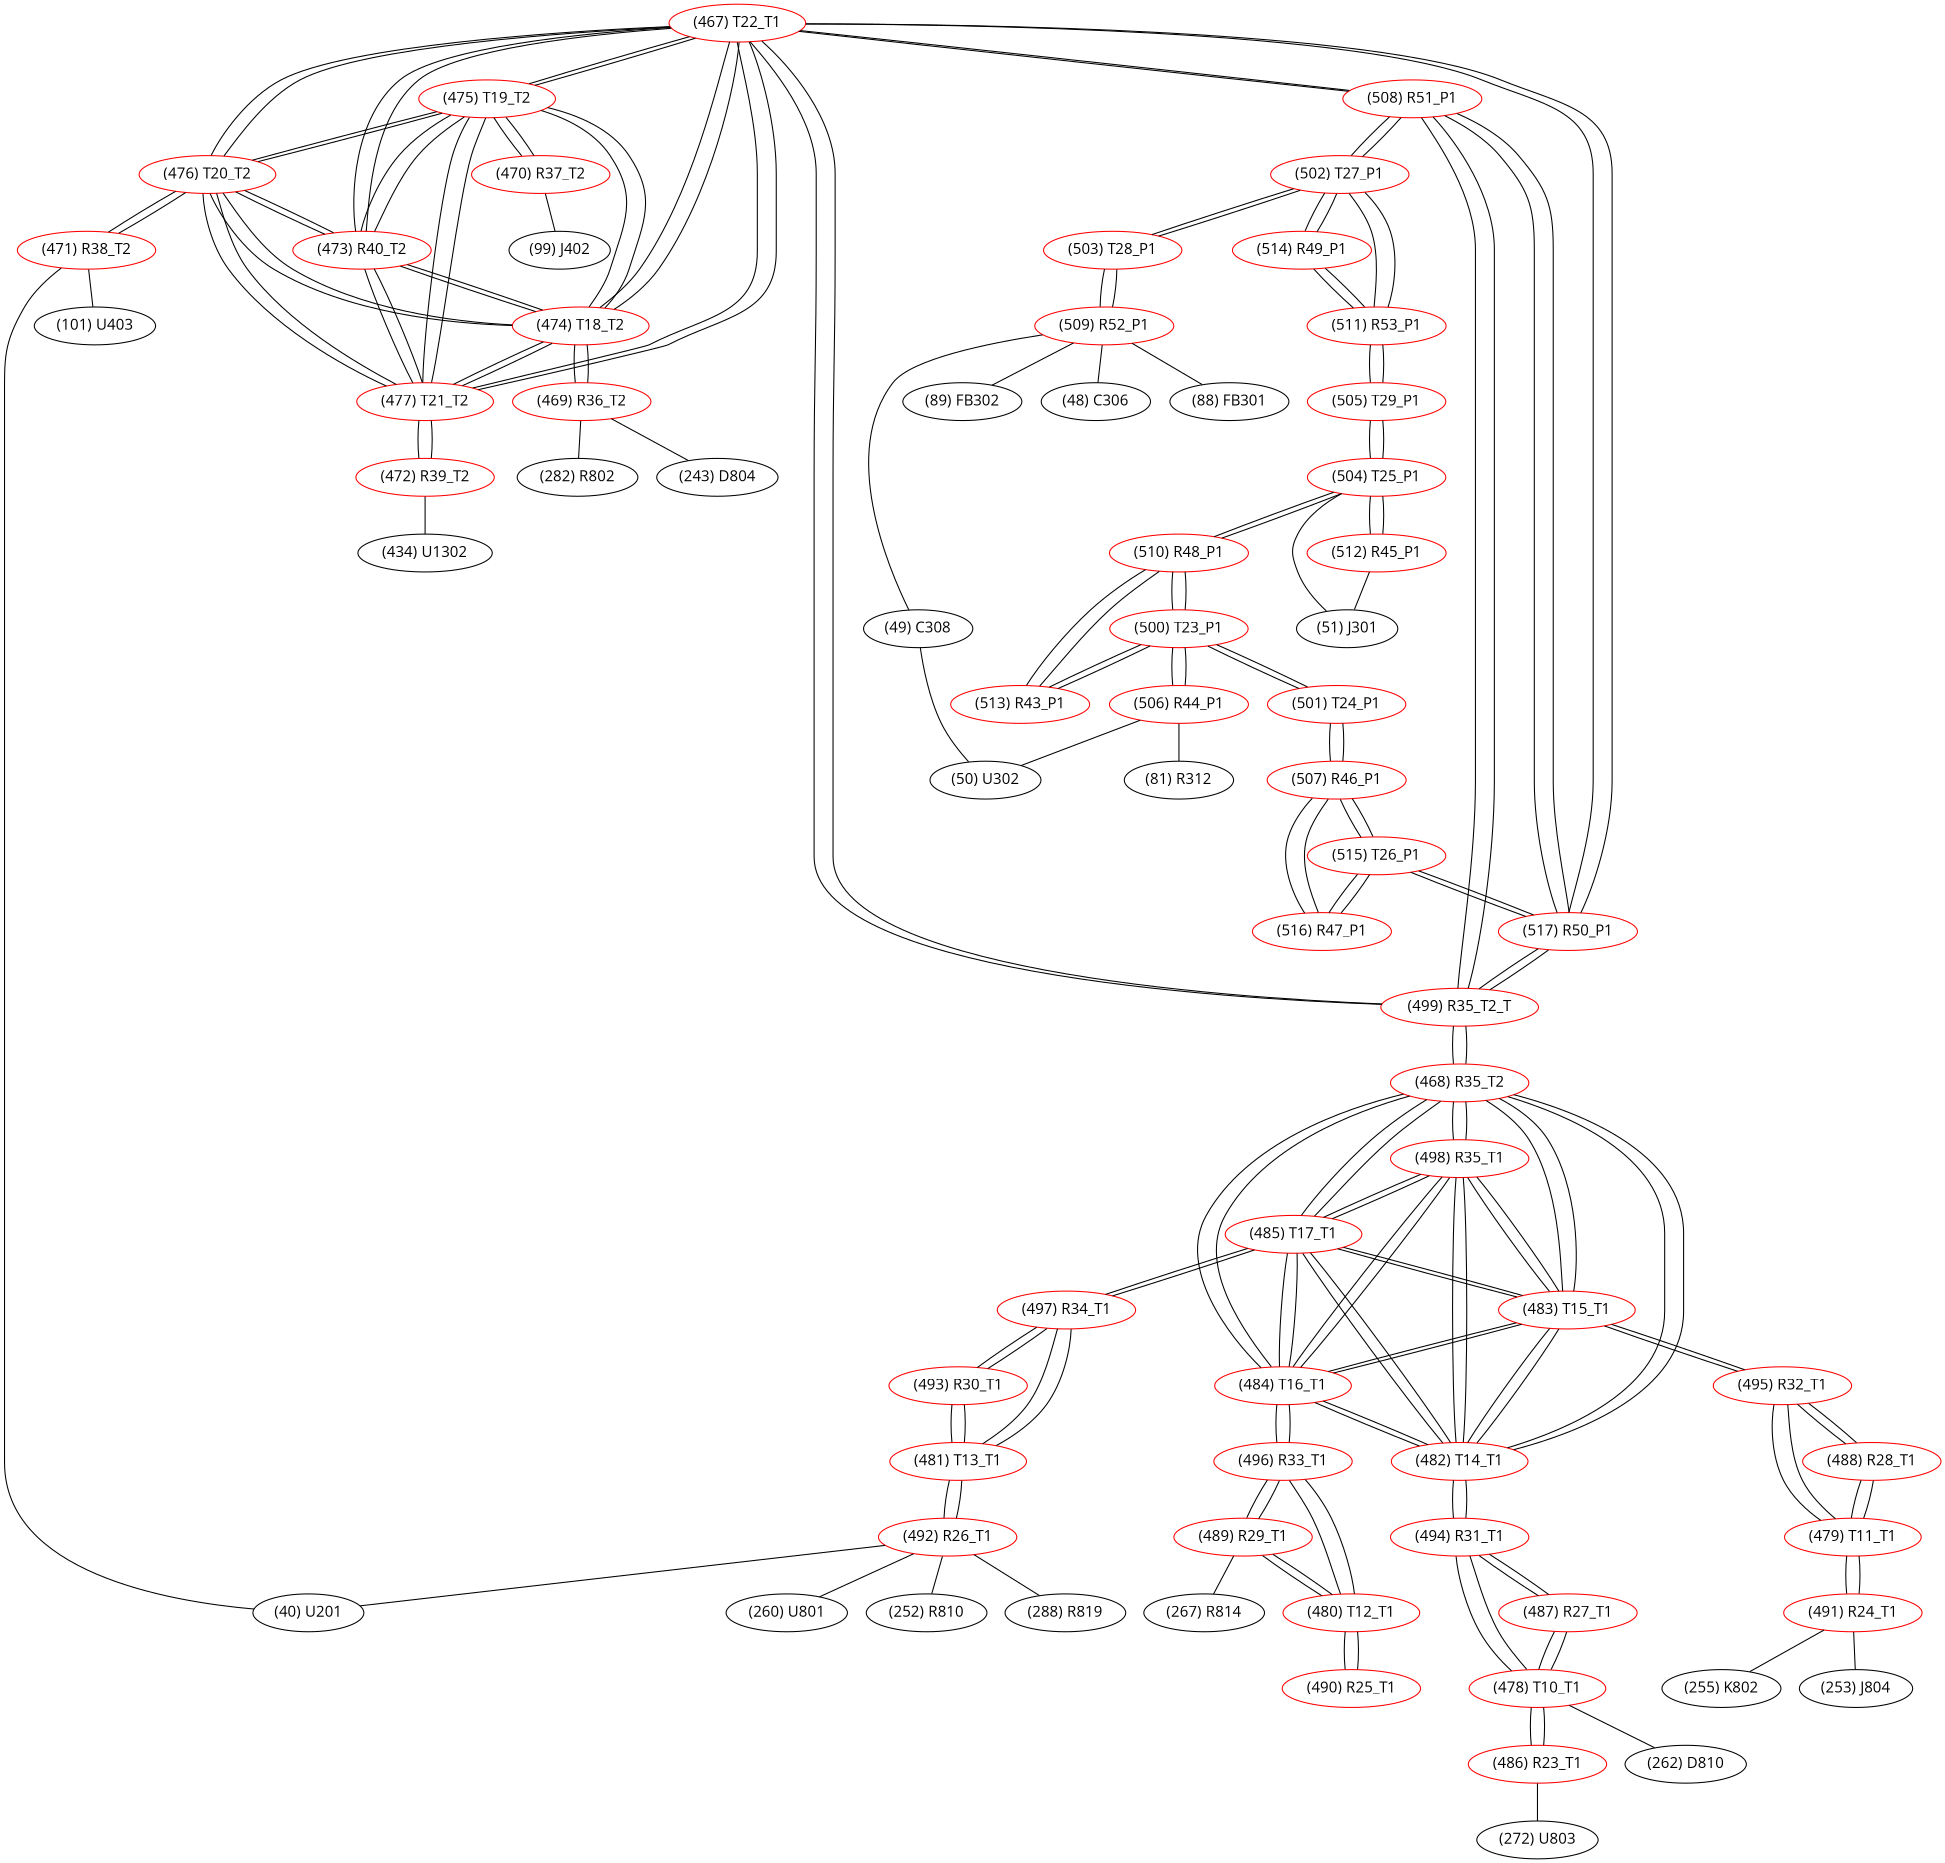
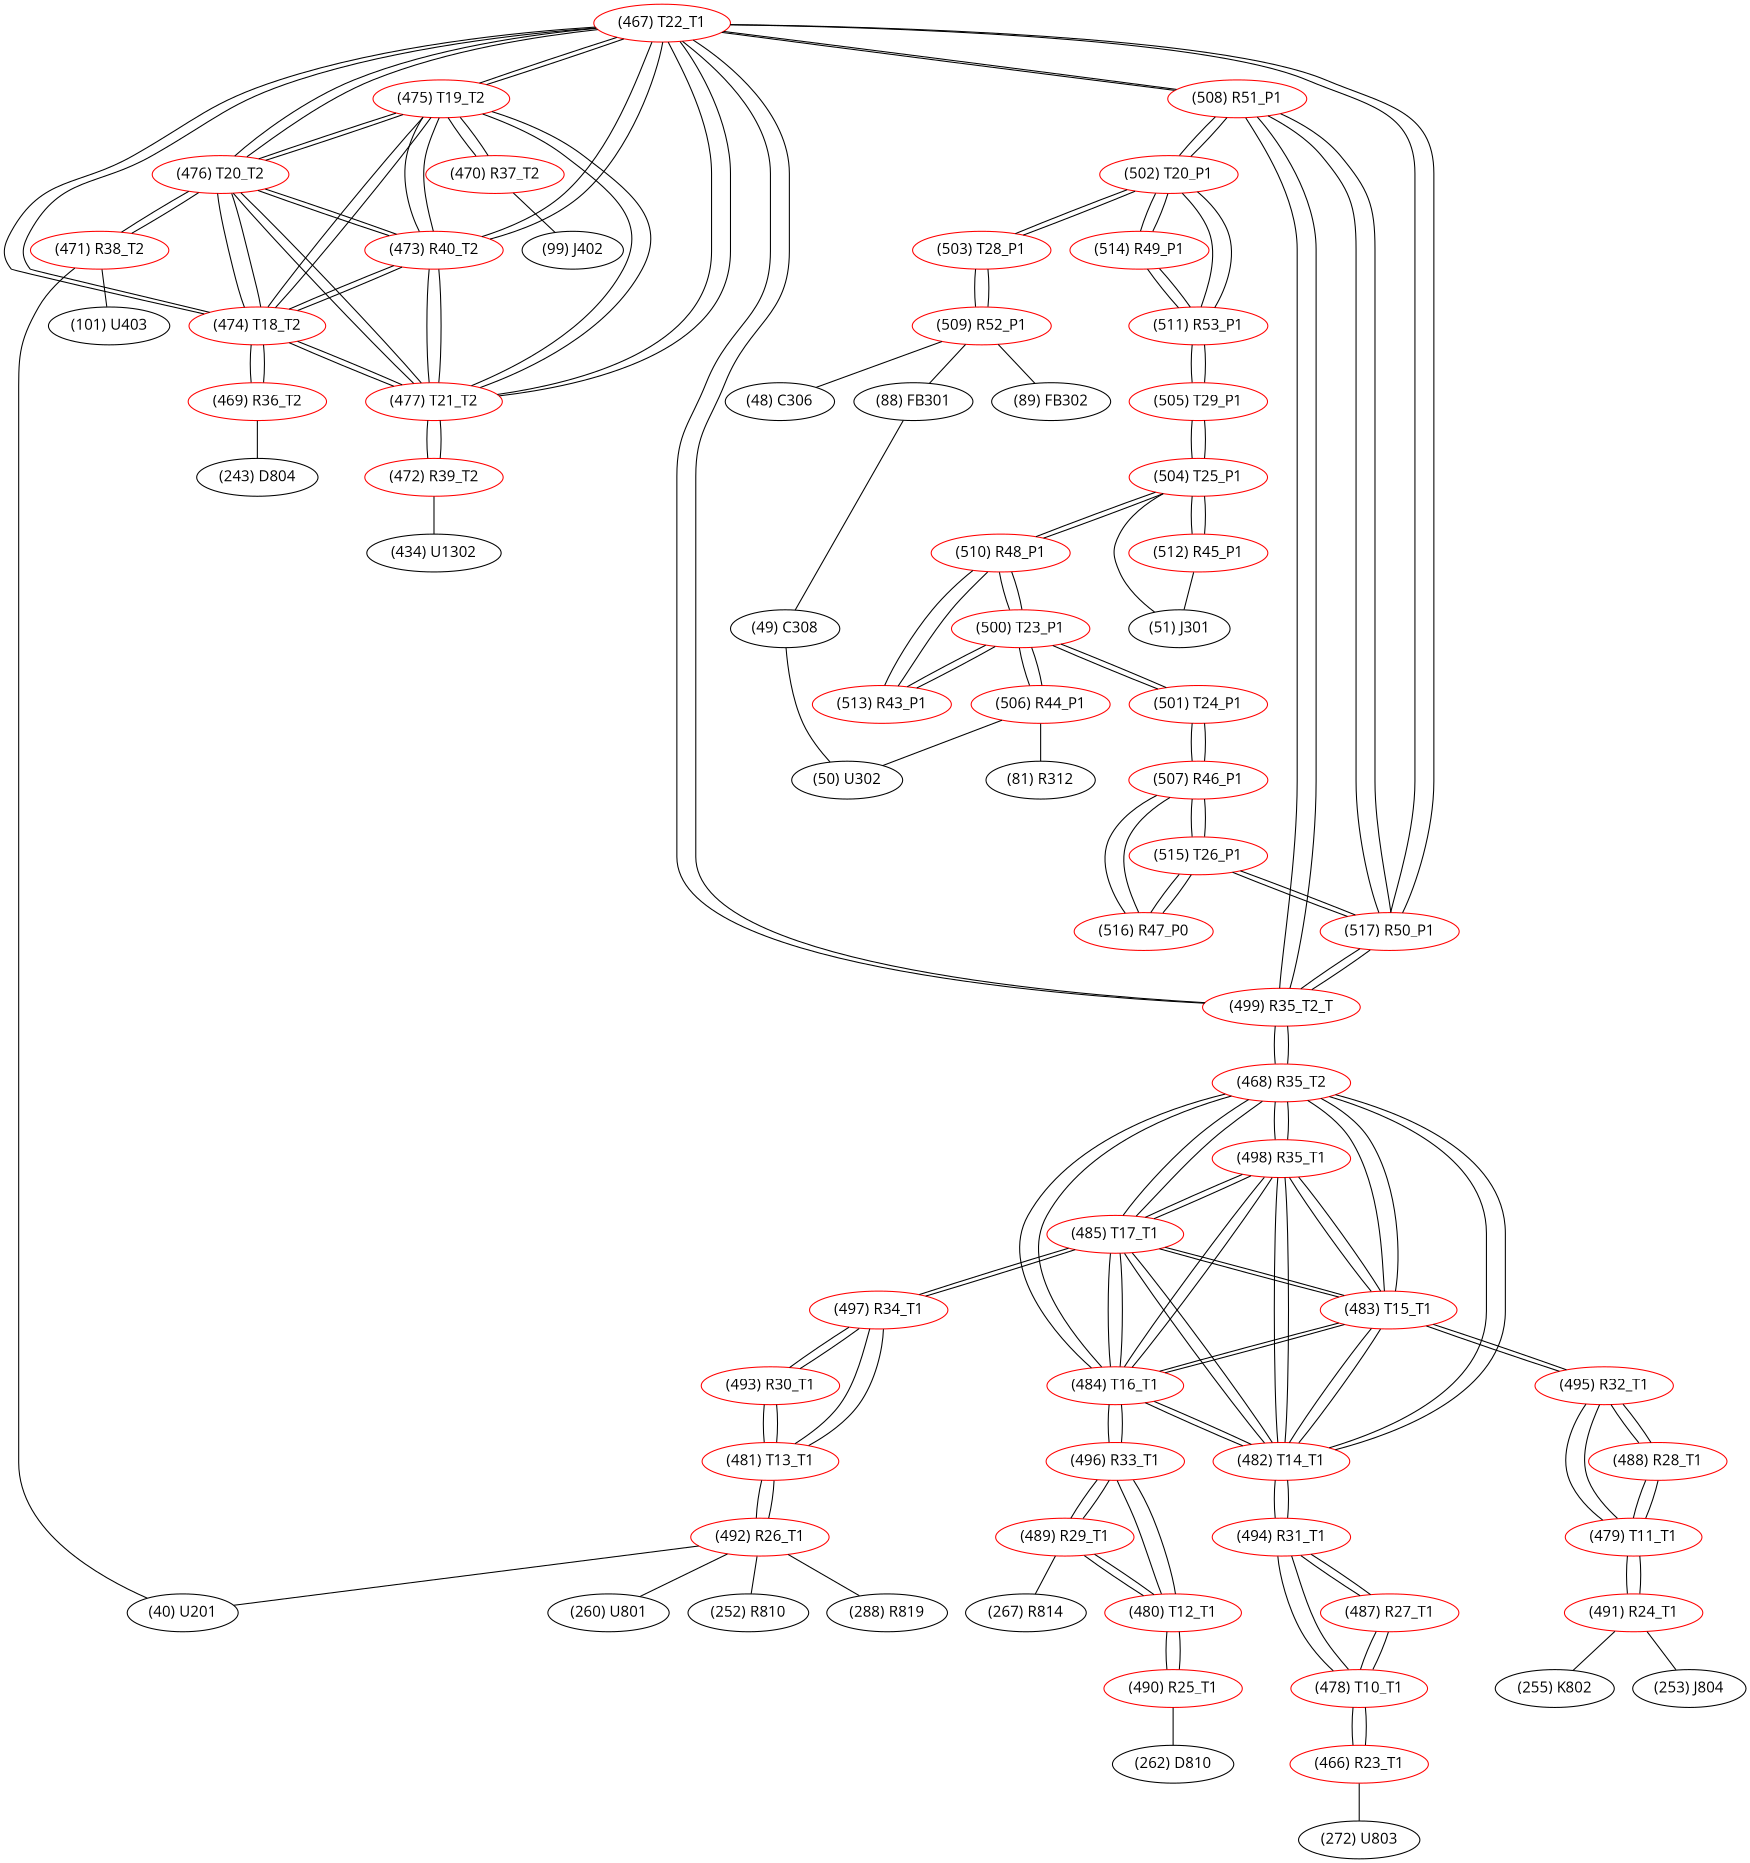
node "(502) T27_P1": label "(502) T27_P1" -> "(502) T20_P1"
edge "(509) R52_P1" -- "(49) C308": now "(88) FB301" -- "(49) C308"
node "(282) R802": removed
node "(516) R47_P1": label "(516) R47_P1" -> "(516) R47_P0"
edge "(478) T10_T1" -- "(262) D810": now "(490) R25_T1" -- "(262) D810"
node "(486) R23_T1": label "(486) R23_T1" -> "(466) R23_T1"
